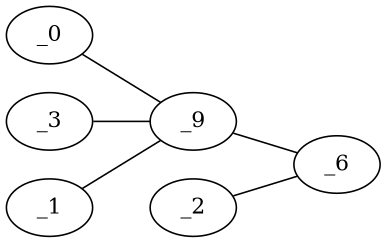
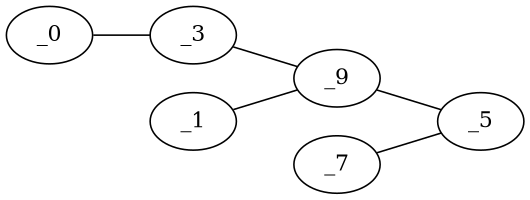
edge "_0" -- "_9": now "_0" -- "_3"
node "_6": label "_6" -> "_5"
node "_2": label "_2" -> "_7"
